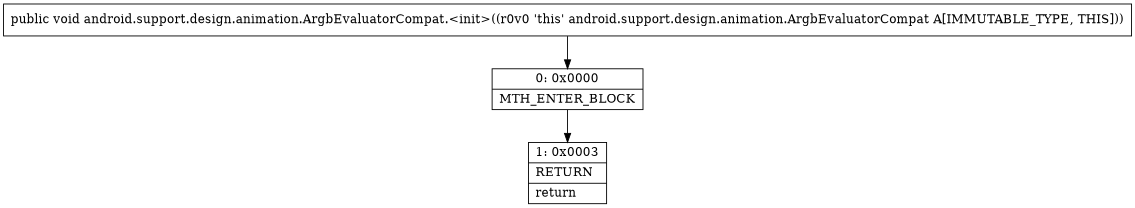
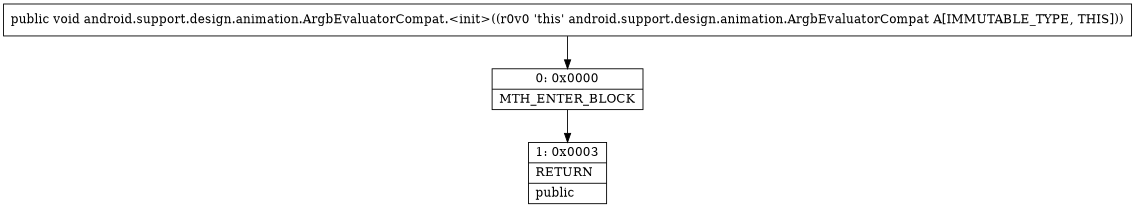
node "1: 0x0003": text "return" -> "public"
